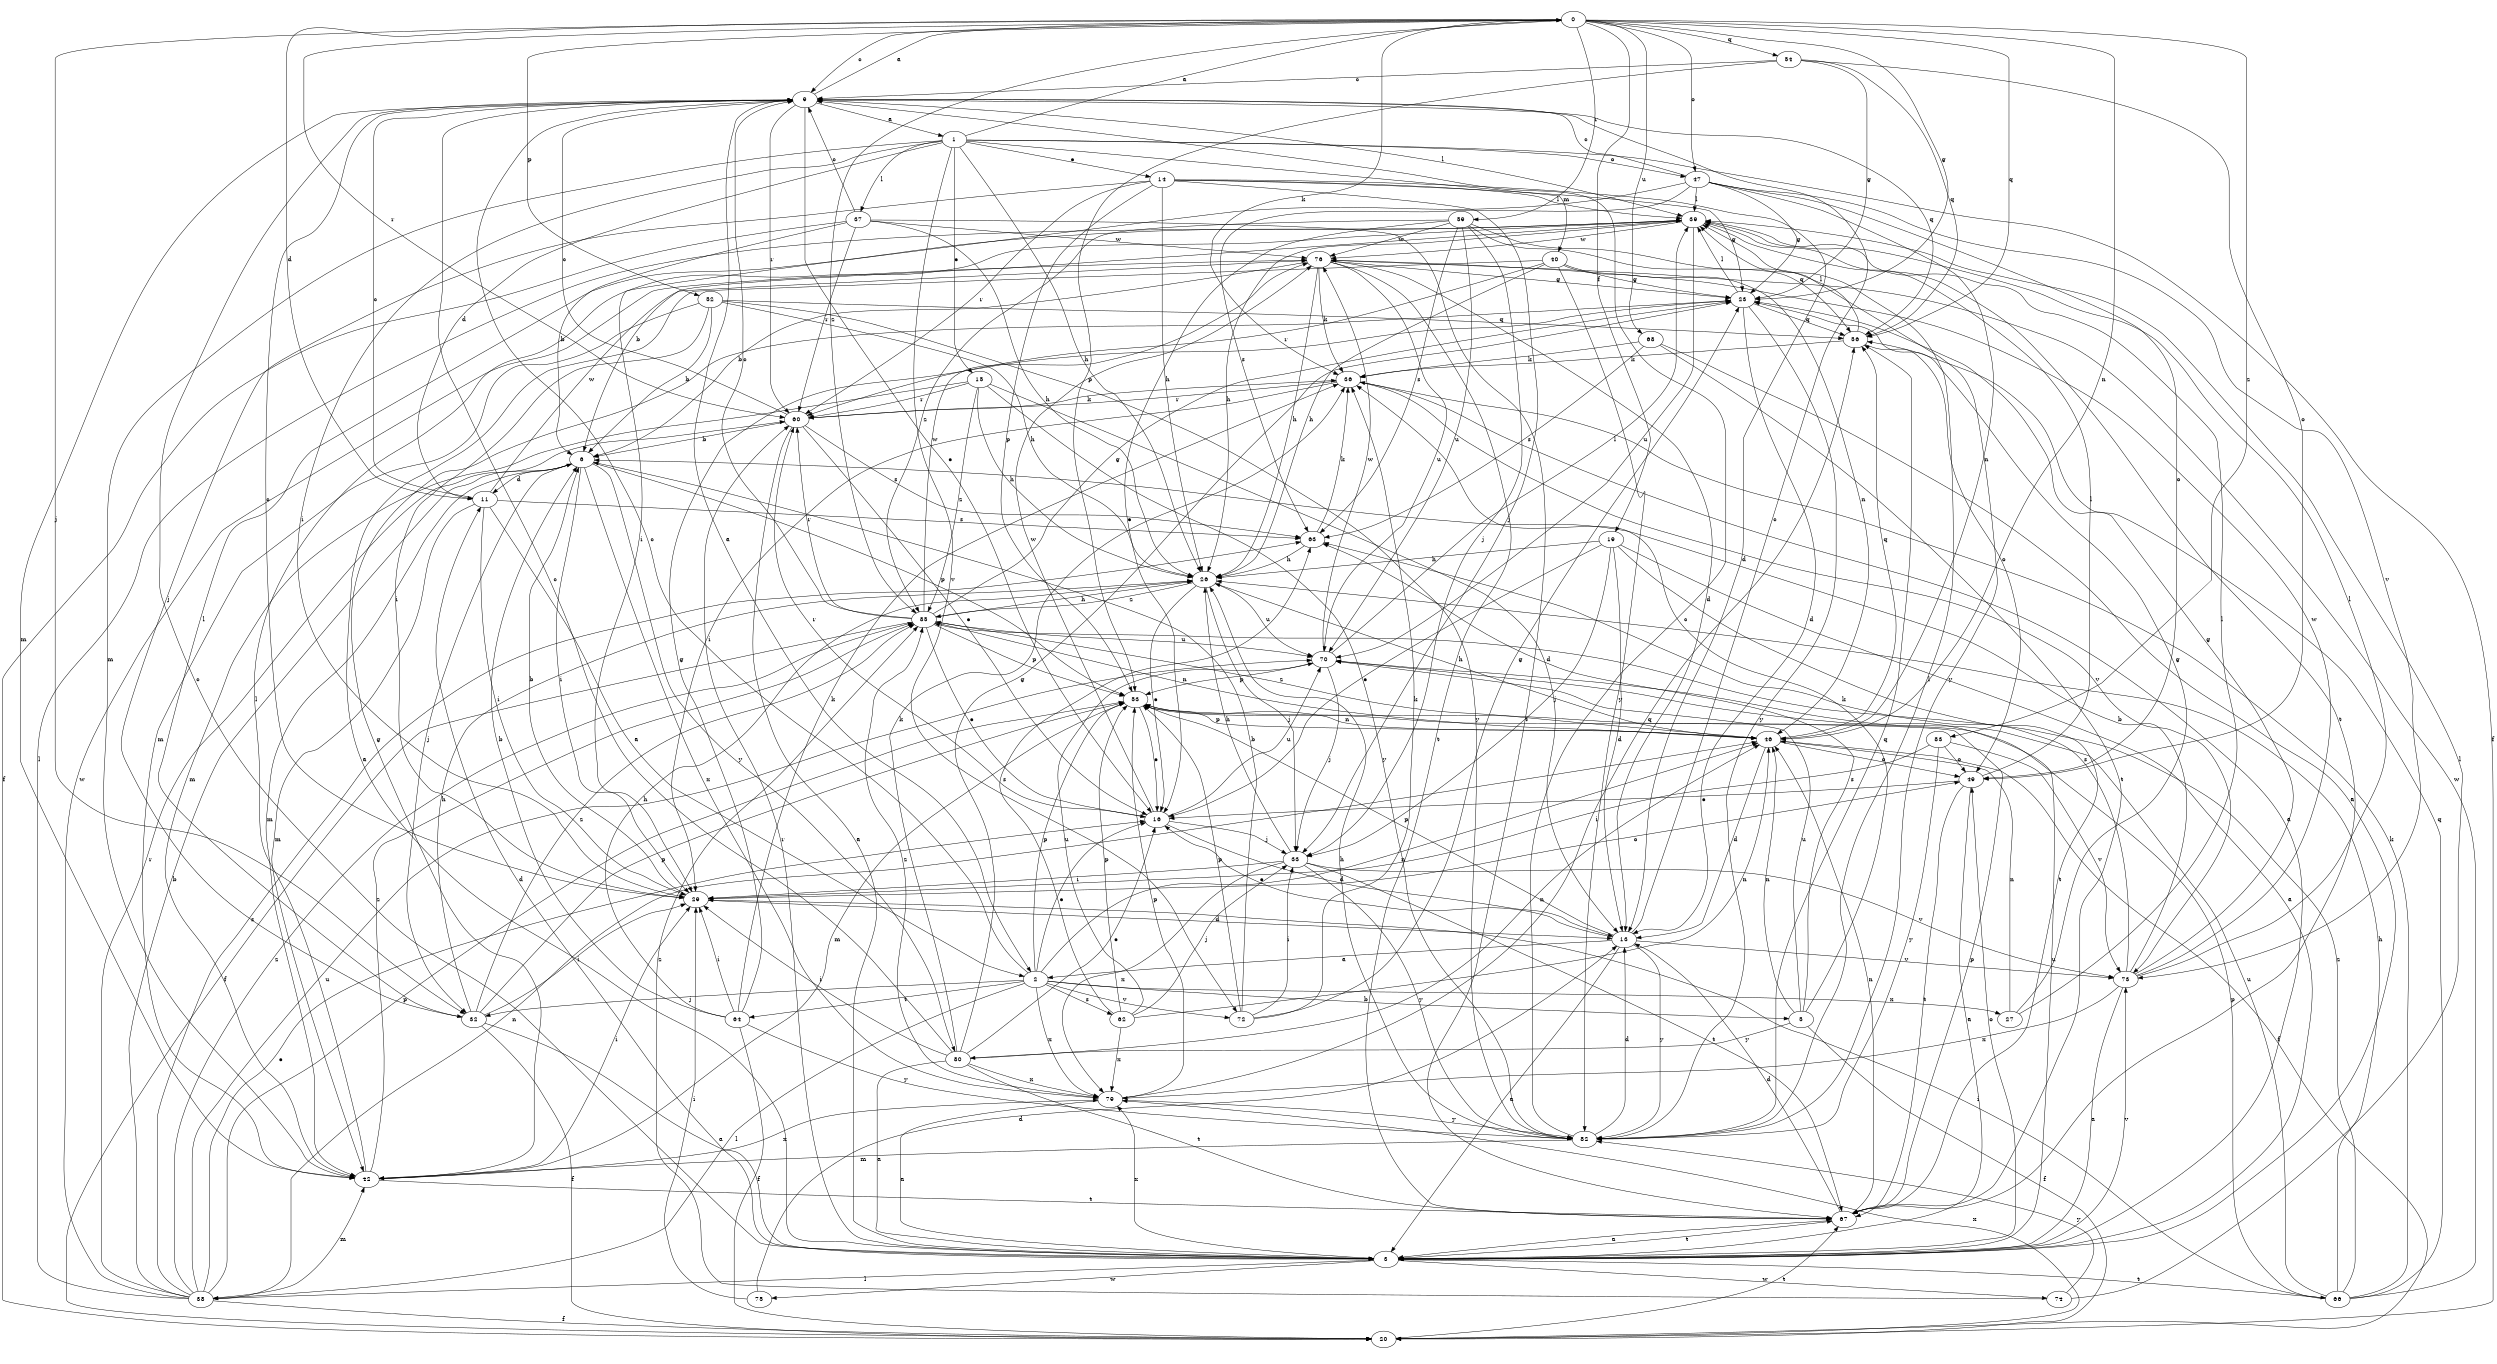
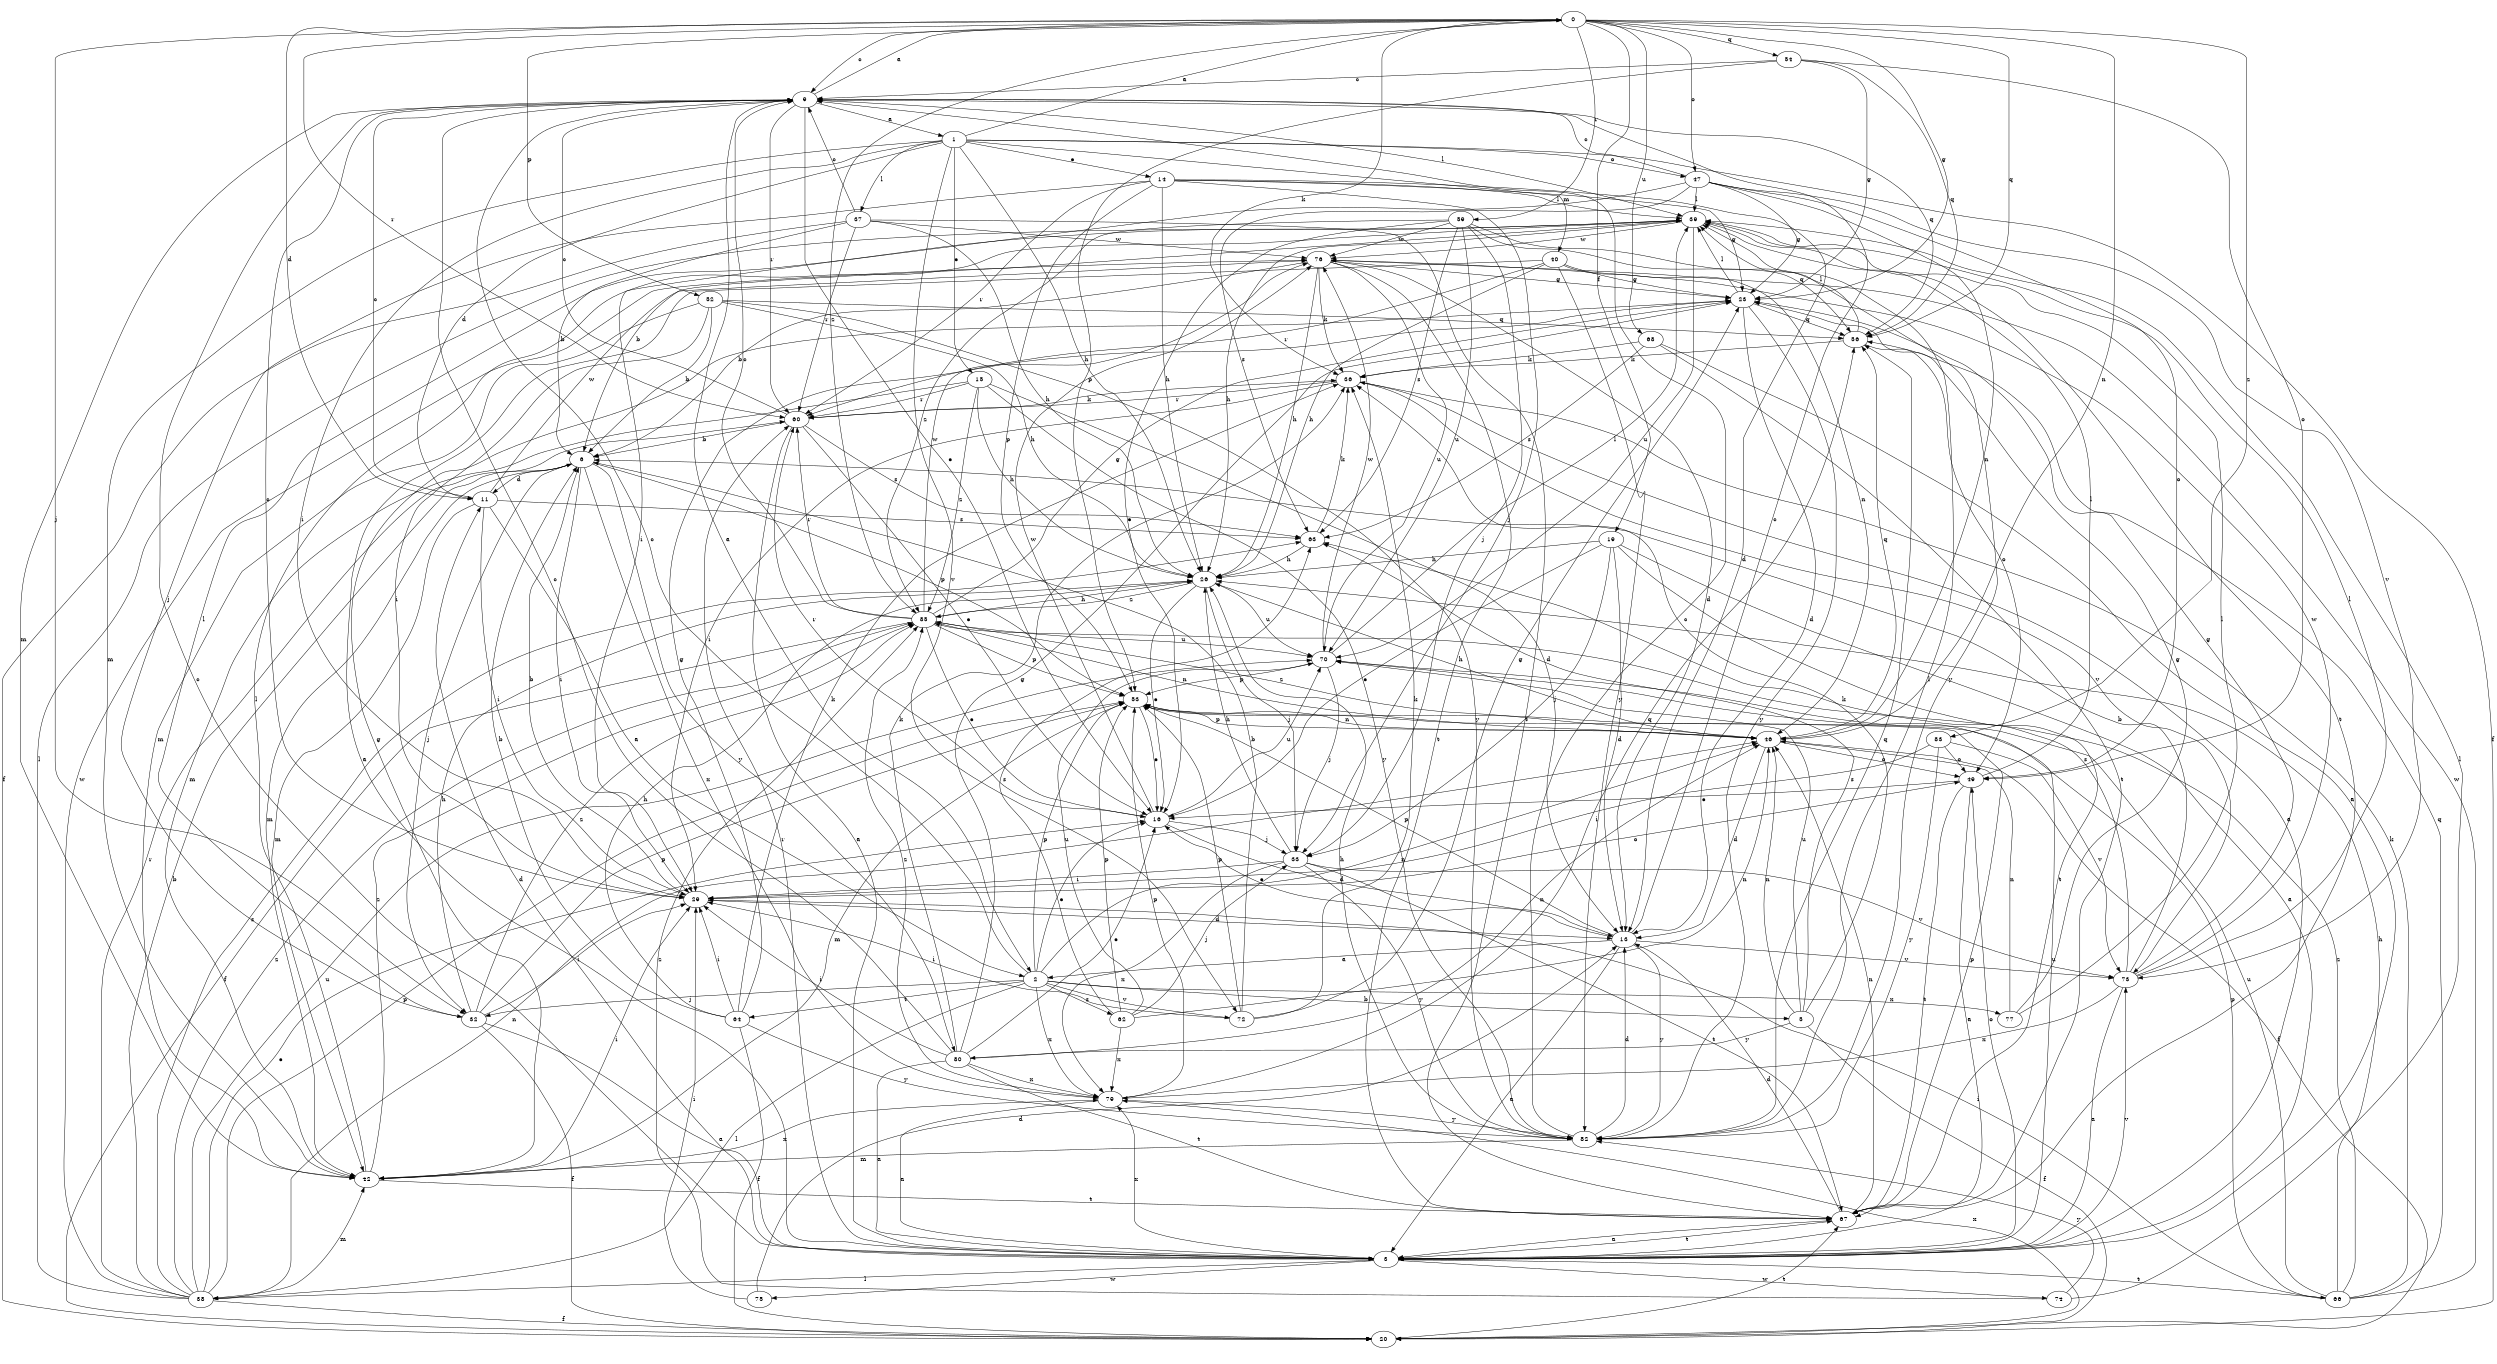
edge "72" -> "33": now "72" -> "29"
node "27": label "27" -> "77"
